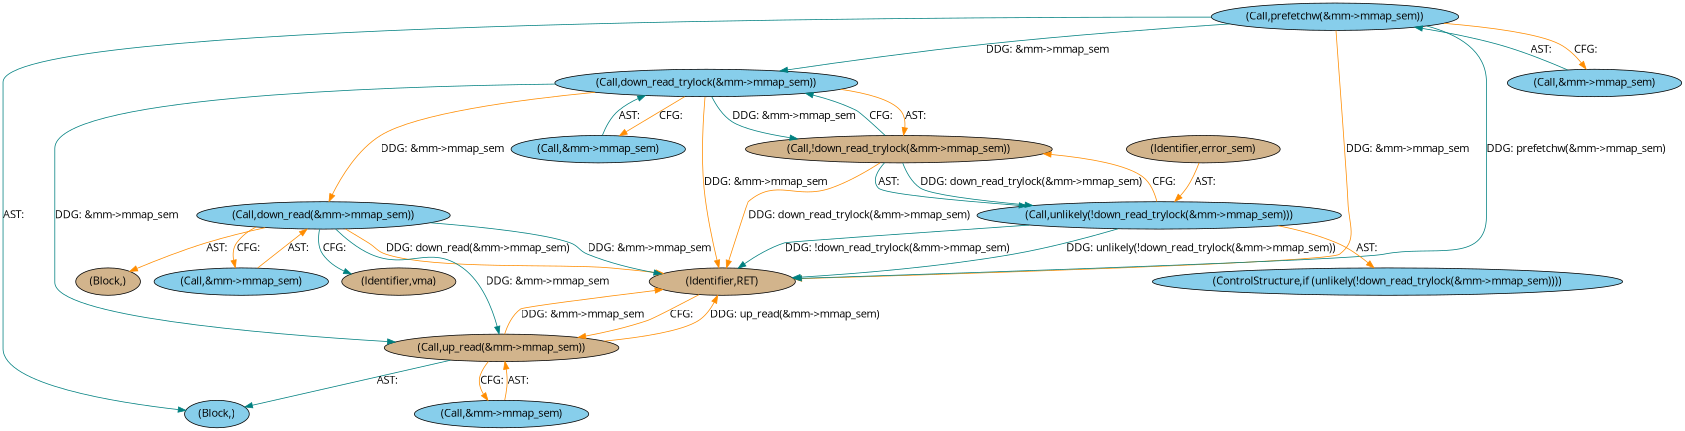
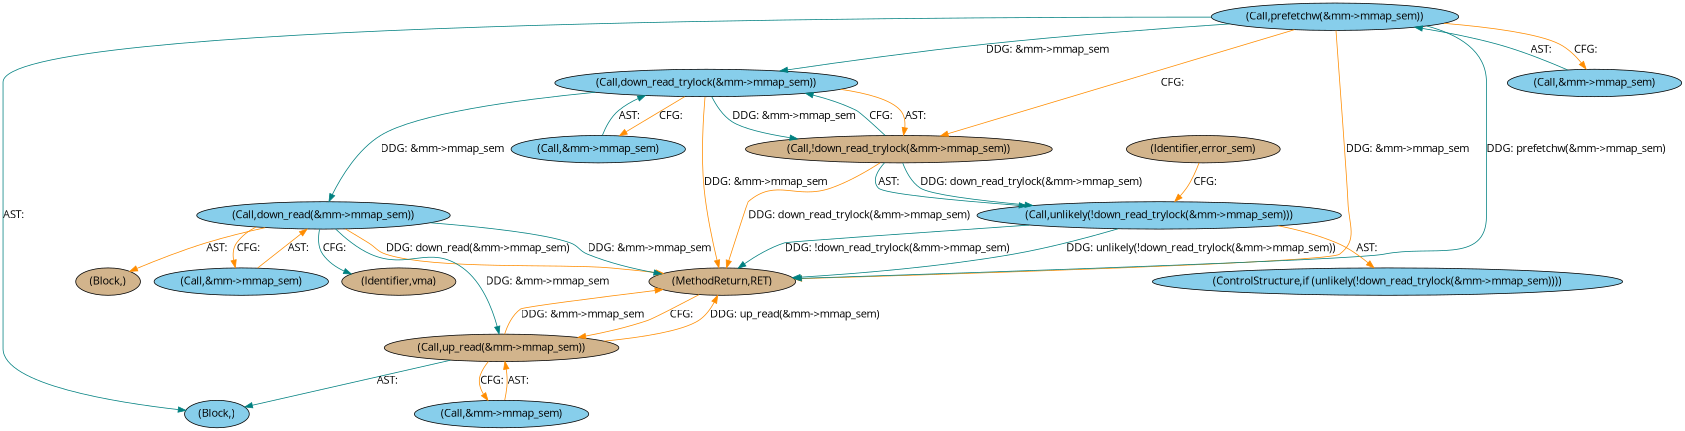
edge "(Call,down_read_trylock(&mm->mmap_sem))" -> "(Call,down_read(&mm->mmap_sem))": color darkorange -> teal
edge "(Call,down_read_trylock(&mm->mmap_sem))" -> "(Call,up_read(&mm->mmap_sem))": removed, label "DDG: &mm->mmap_sem"
edge "(Call,unlikely(!down_read_trylock(&mm->mmap_sem)))" -> "(Call,!down_read_trylock(&mm->mmap_sem))": now "(Call,prefetchw(&mm->mmap_sem))" -> "(Call,!down_read_trylock(&mm->mmap_sem))"
edge "(Identifier,error_sem)" -> "(Call,unlikely(!down_read_trylock(&mm->mmap_sem)))": label "AST: " -> "CFG: "
node "(Identifier,RET)": label "(Identifier,RET)" -> "(MethodReturn,RET)"
